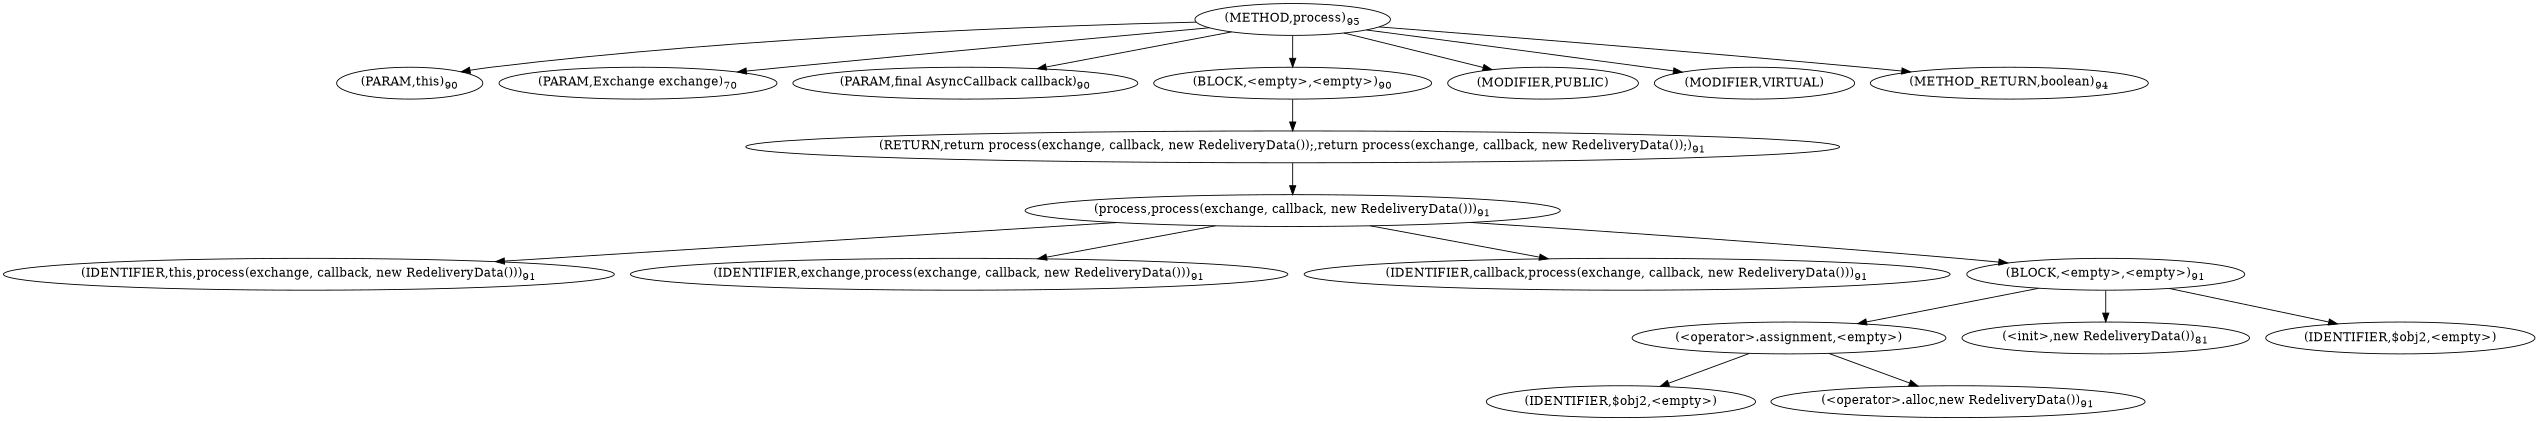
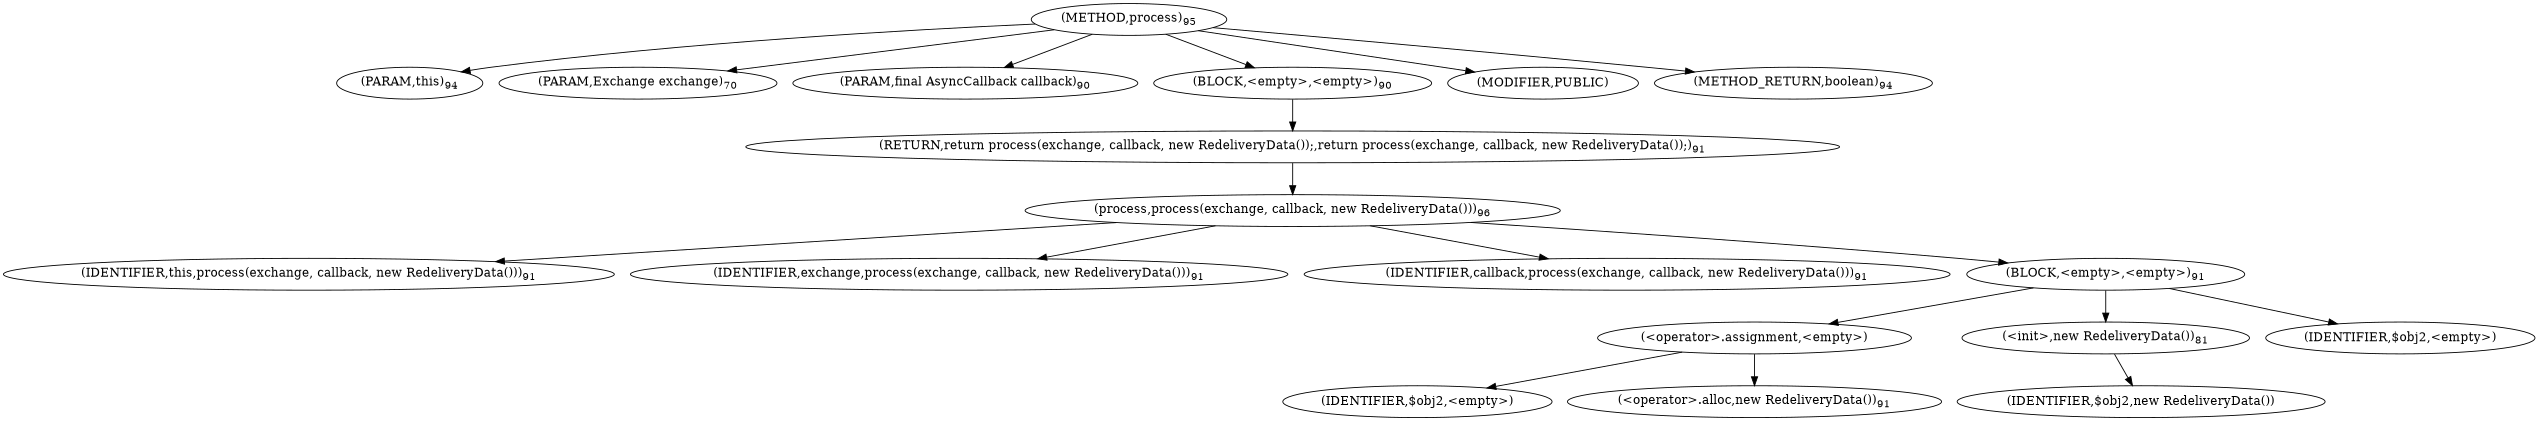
node "(PARAM,this)": text "90" -> "94"
node "(MODIFIER,VIRTUAL)": removed
node "(process,process(exchange, callback, new RedeliveryData()))": text "91" -> "96"
node "(IDENTIFIER,$obj2,new RedeliveryData())": added
